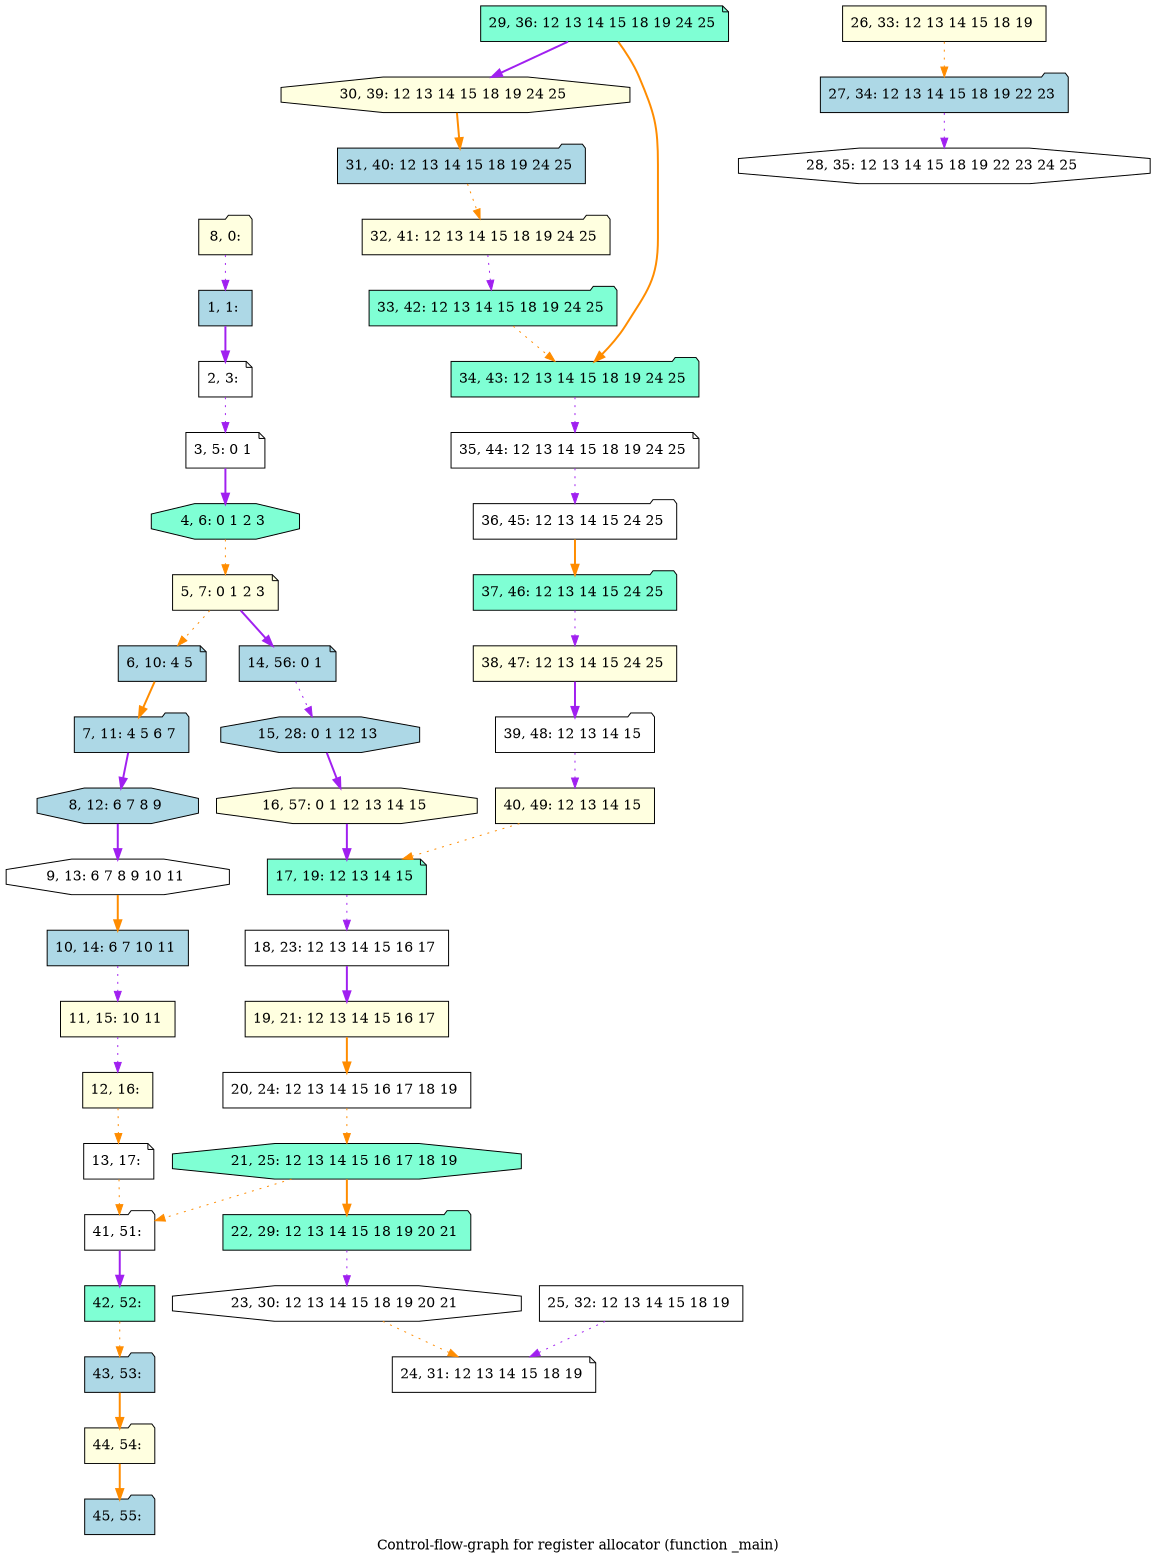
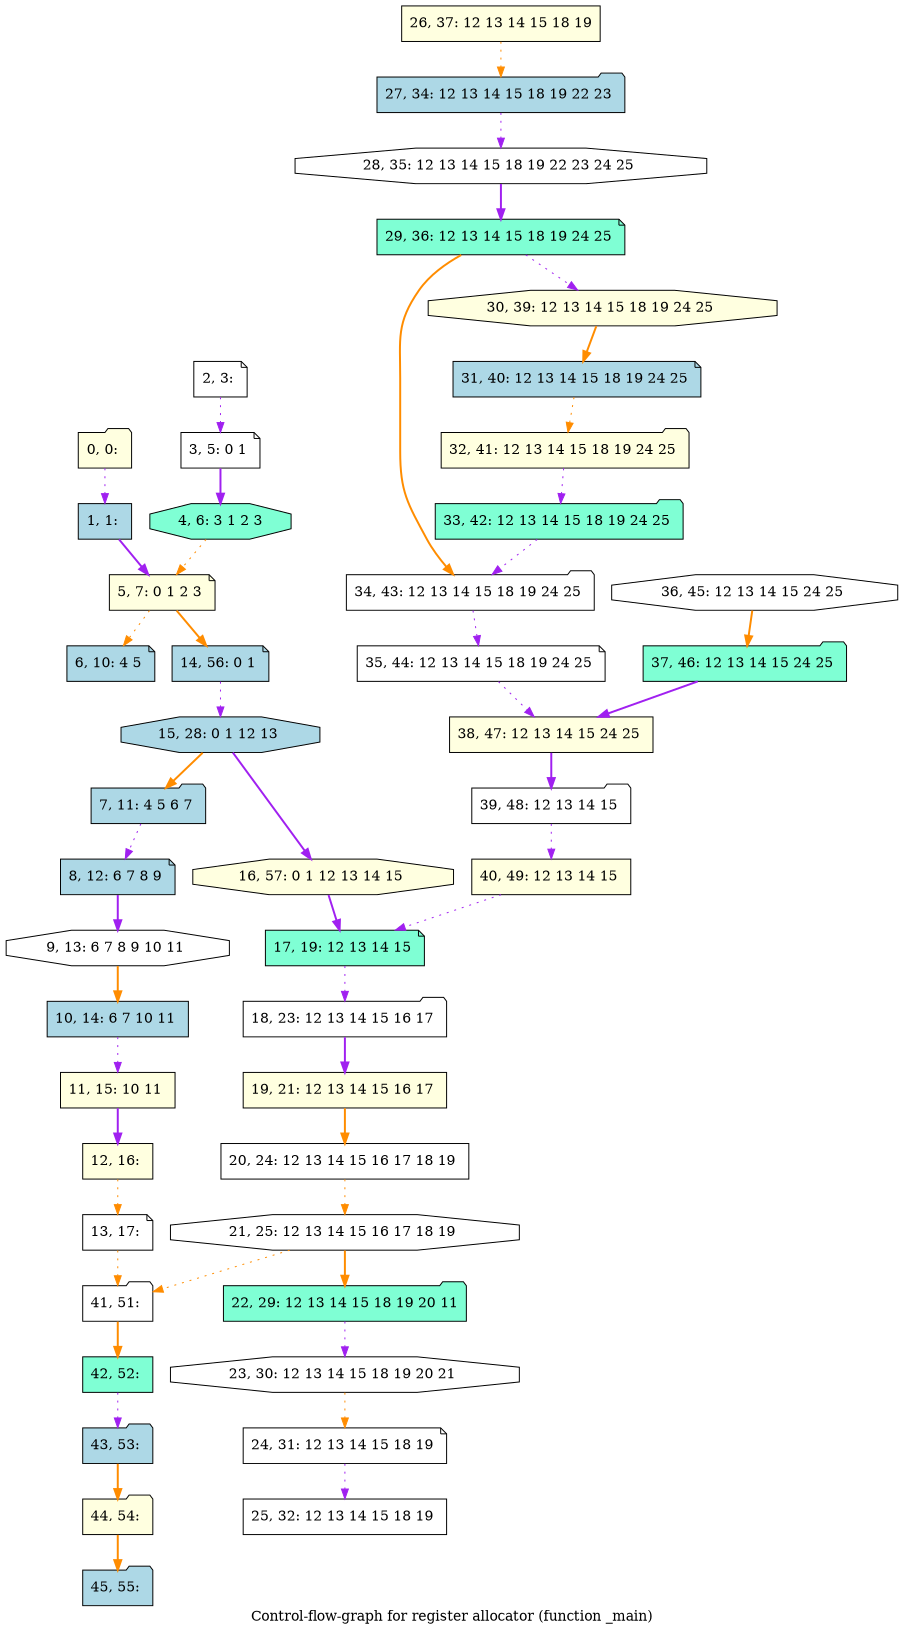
node "26, 33: 12 13 14 15 18 19": label "26, 33: 12 13 14 15 18 19" -> "26, 37: 12 13 14 15 18 19"
edge "29, 36: 12 13 14 15 18 19 24 25" -> "30, 39: 12 13 14 15 18 19 24 25": style bold -> dotted
node "31, 40: 12 13 14 15 18 19 24 25": shape folder -> note
edge "28, 35: 12 13 14 15 18 19 22 23 24 25" -> "29, 36: 12 13 14 15 18 19 24 25": added
node "8, 0:": label "8, 0:" -> "0, 0:"
edge "1, 1:" -> "2, 3:": now "1, 1:" -> "5, 7: 0 1 2 3"
edge "33, 42: 12 13 14 15 18 19 24 25" -> "34, 43: 12 13 14 15 18 19 24 25": color darkorange -> purple
node "34, 43: 12 13 14 15 18 19 24 25": fillcolor aquamarine -> white
edge "35, 44: 12 13 14 15 18 19 24 25" -> "36, 45: 12 13 14 15 24 25": now "35, 44: 12 13 14 15 18 19 24 25" -> "38, 47: 12 13 14 15 24 25"
node "4, 6: 0 1 2 3": label "4, 6: 0 1 2 3" -> "4, 6: 3 1 2 3"
node "36, 45: 12 13 14 15 24 25": shape folder -> octagon
edge "37, 46: 12 13 14 15 24 25" -> "38, 47: 12 13 14 15 24 25": style dotted -> bold
edge "5, 7: 0 1 2 3" -> "14, 56: 0 1": color purple -> darkorange
edge "6, 10: 4 5" -> "7, 11: 4 5 6 7": now "15, 28: 0 1 12 13" -> "7, 11: 4 5 6 7"
edge "7, 11: 4 5 6 7" -> "8, 12: 6 7 8 9": style bold -> dotted
node "8, 12: 6 7 8 9": shape octagon -> note
edge "40, 49: 12 13 14 15" -> "17, 19: 12 13 14 15": color darkorange -> purple
node "18, 23: 12 13 14 15 16 17": shape box -> folder
edge "11, 15: 10 11" -> "12, 16:": style dotted -> bold
node "21, 25: 12 13 14 15 16 17 18 19": fillcolor aquamarine -> white
node "22, 29: 12 13 14 15 18 19 20 21": label "22, 29: 12 13 14 15 18 19 20 21" -> "22, 29: 12 13 14 15 18 19 20 11"
edge "41, 51:" -> "42, 52:": color purple -> darkorange
edge "42, 52:" -> "43, 53:": color darkorange -> purple
edge "25, 32: 12 13 14 15 18 19" -> "24, 31: 12 13 14 15 18 19": reversed
